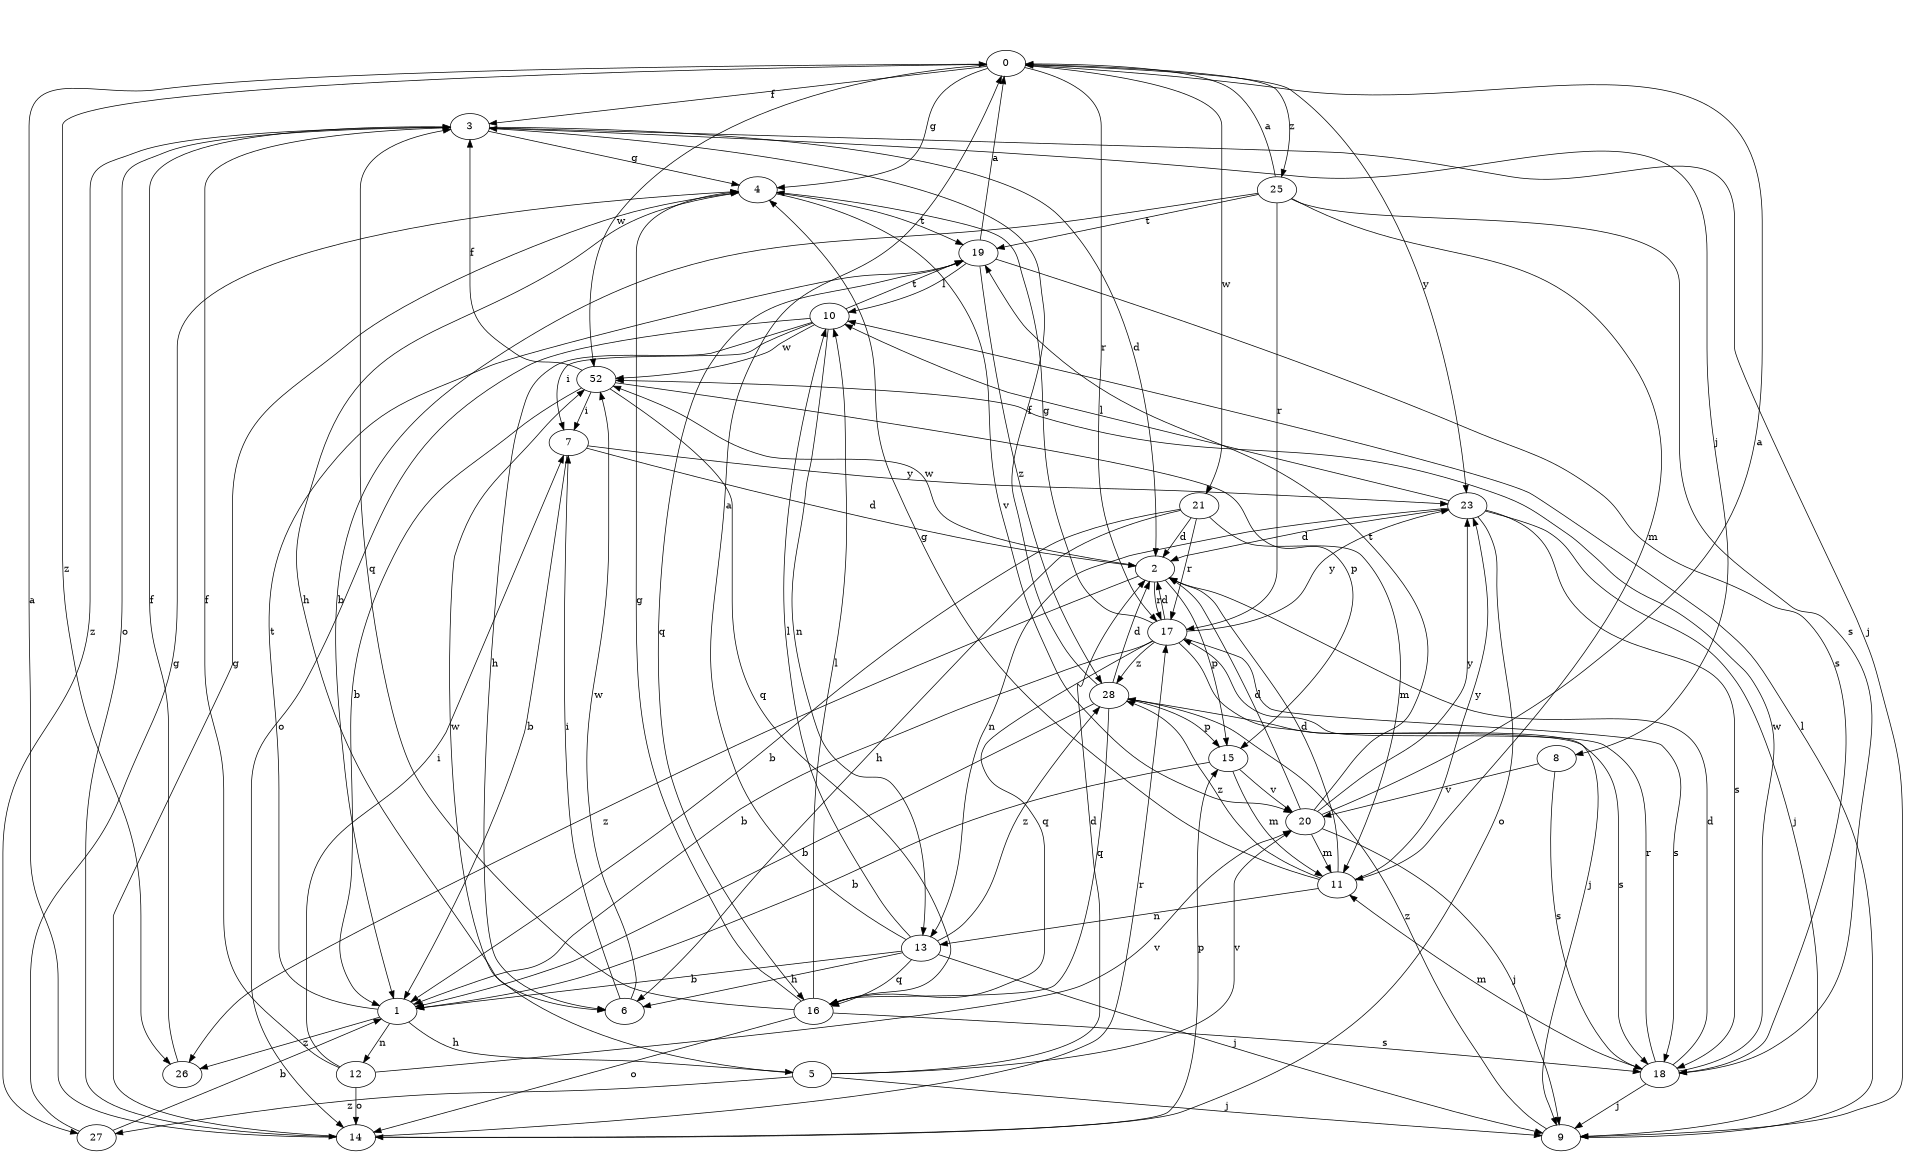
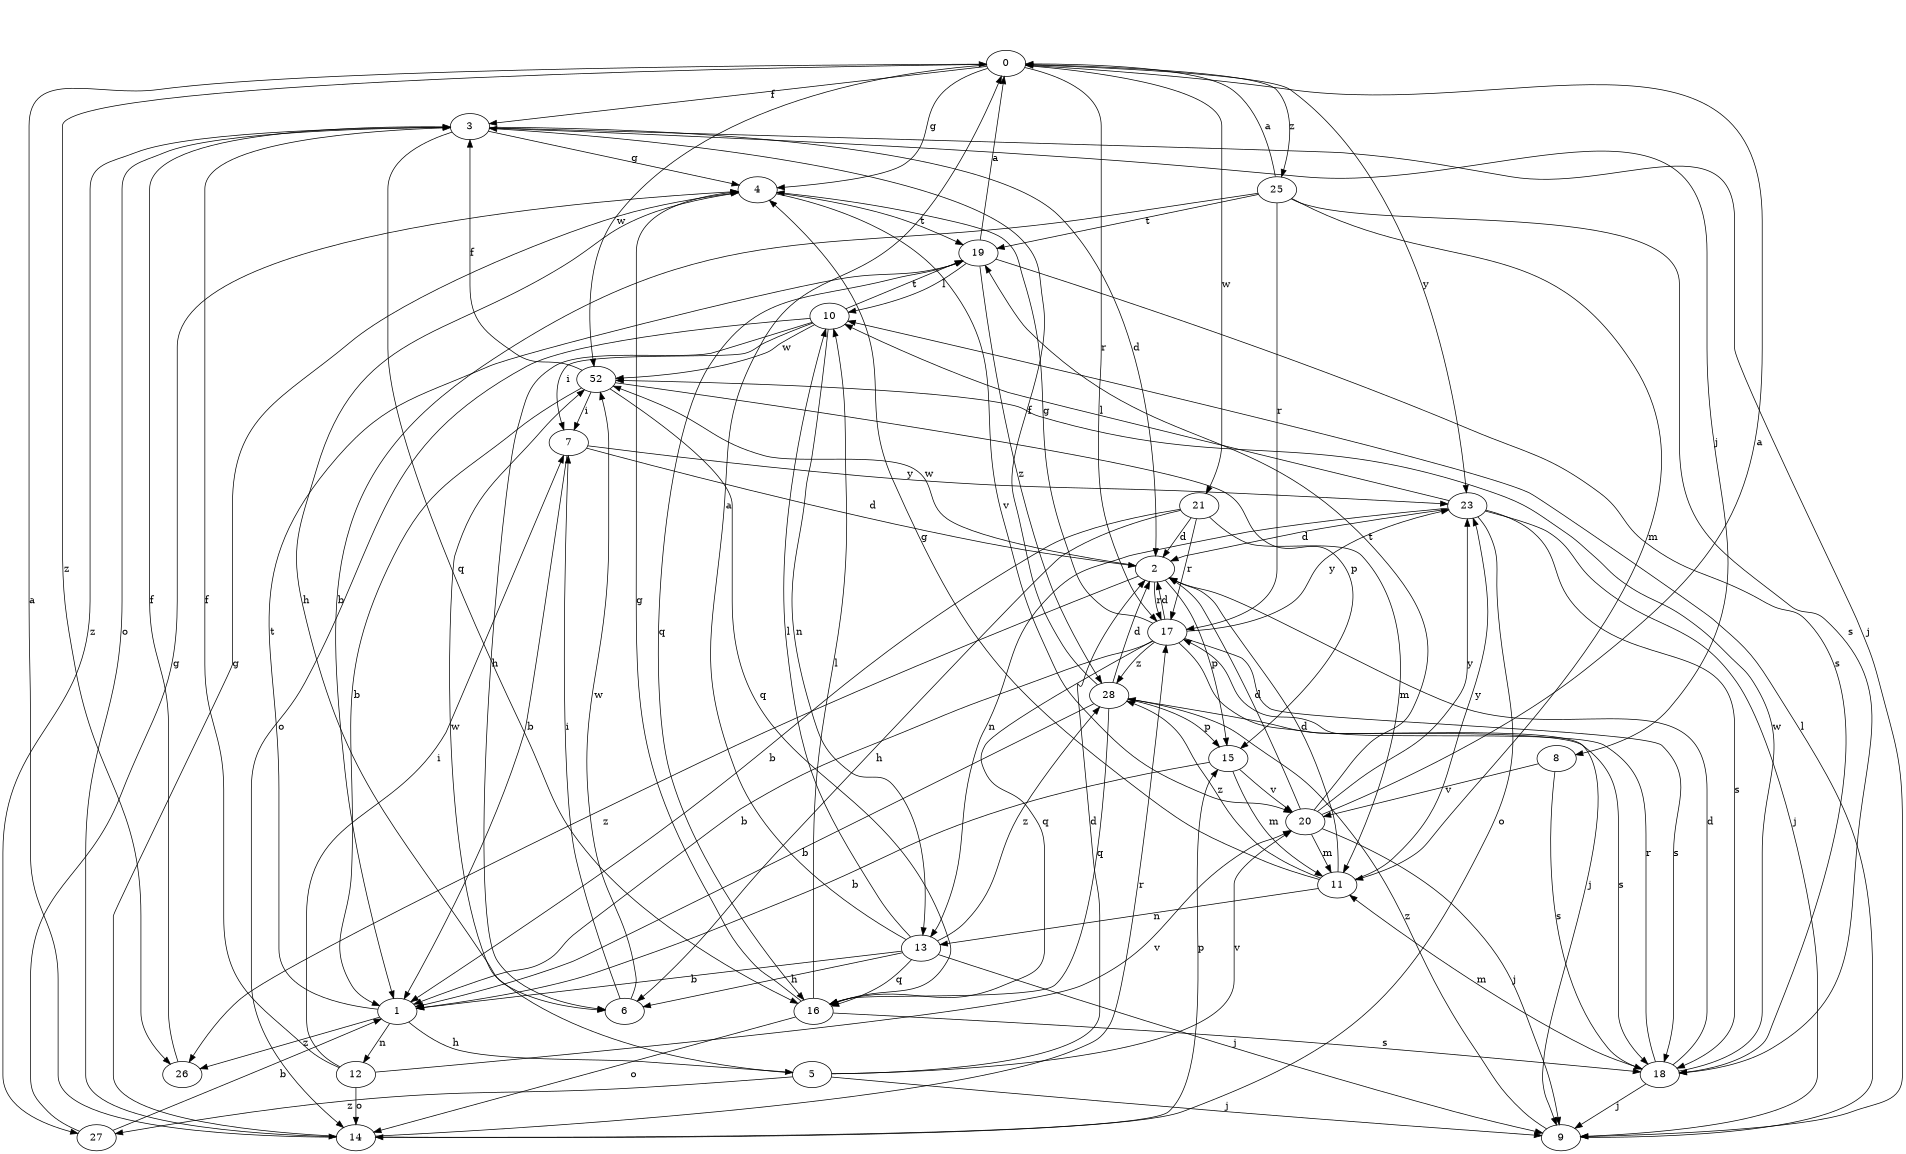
edge "16" -> "3": reversed
